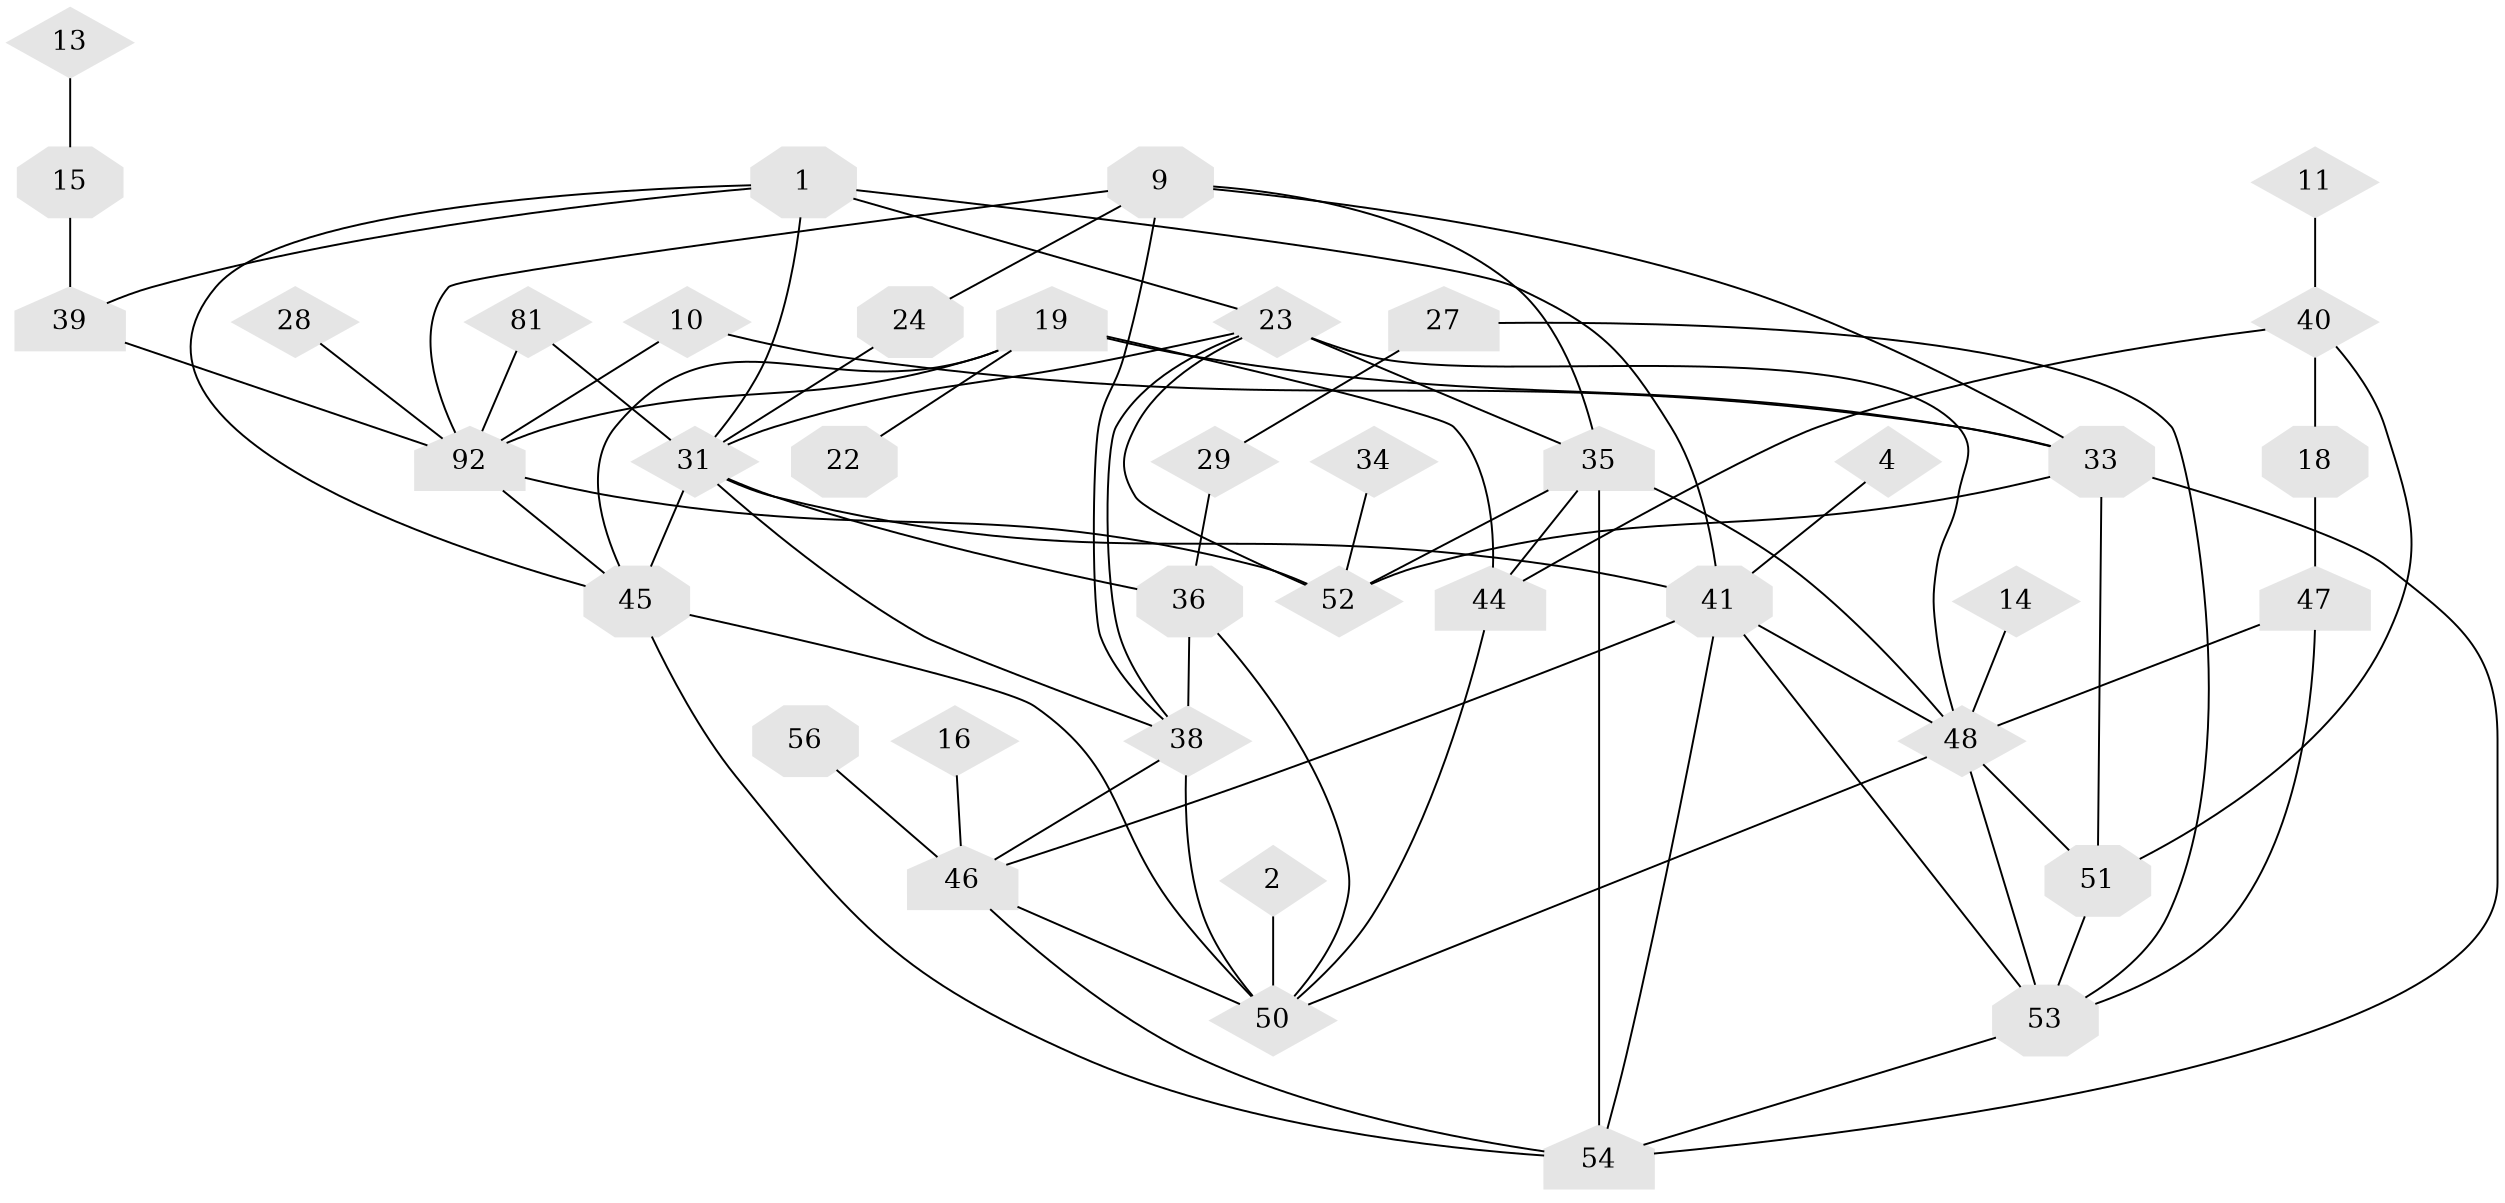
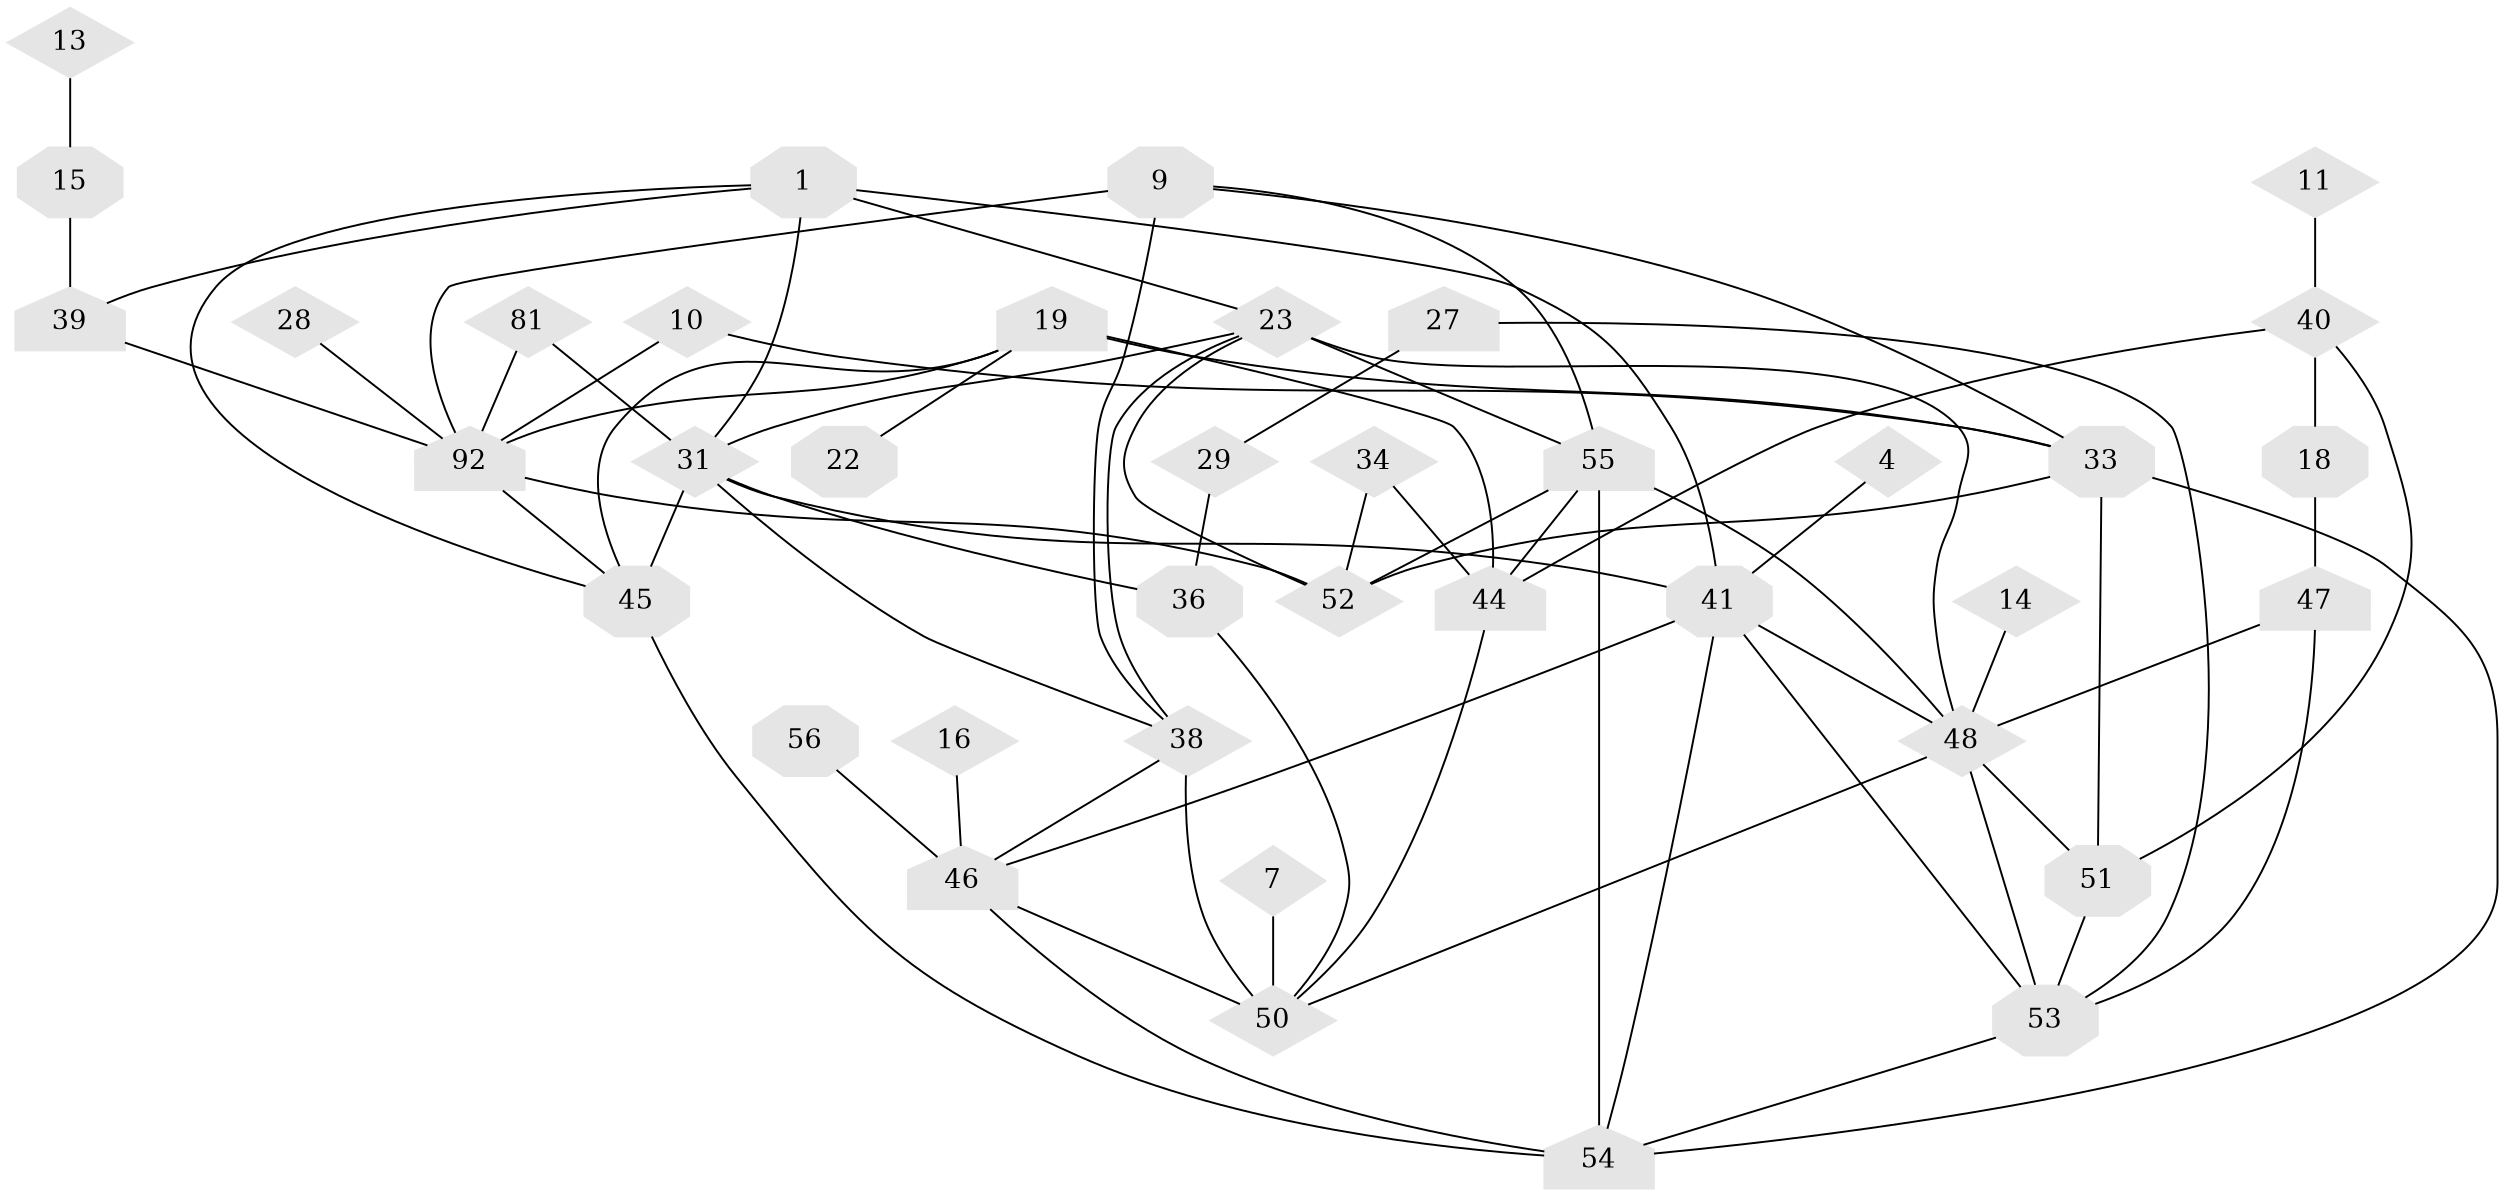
node "24": removed
node "35": label "35" -> "55"
edge "34" -- "44": added
edge "36" -- "38": removed
edge "45" -- "50": removed
node "2": label "2" -> "7"
